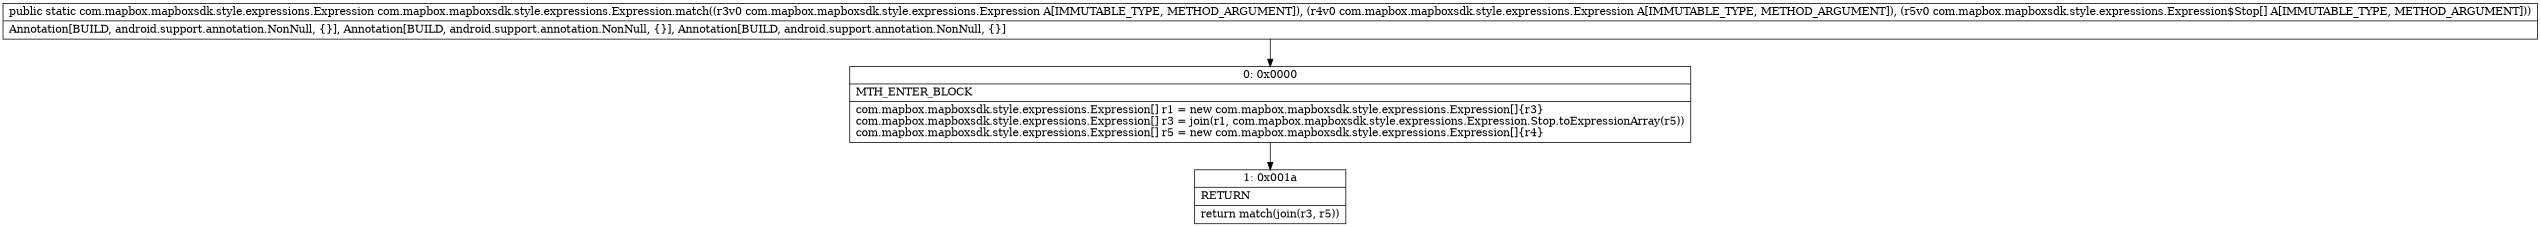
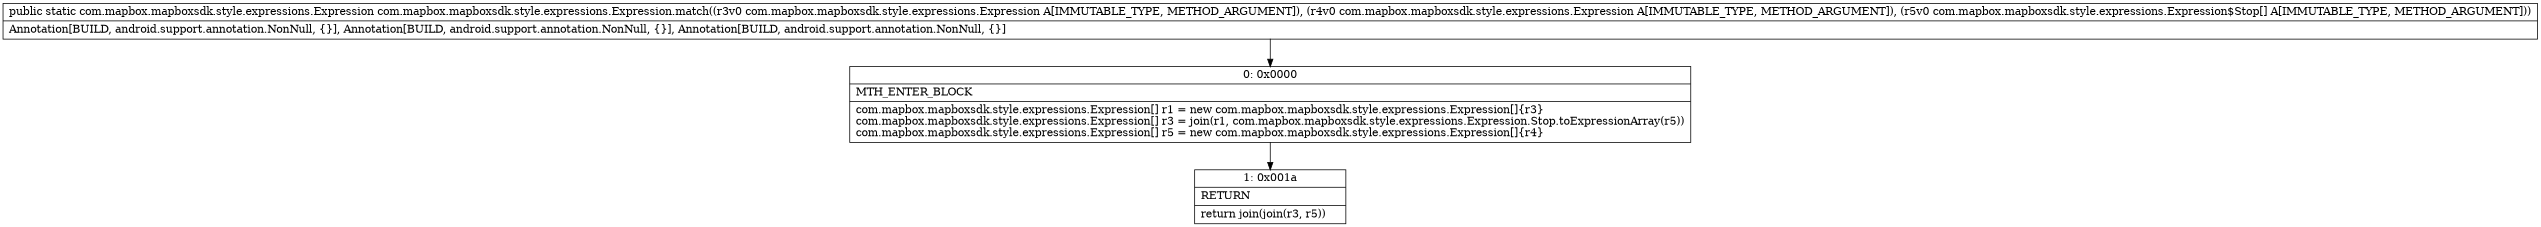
node "1: 0x001a": text "return match(join(r3, r5))" -> "return join(join(r3, r5))"
